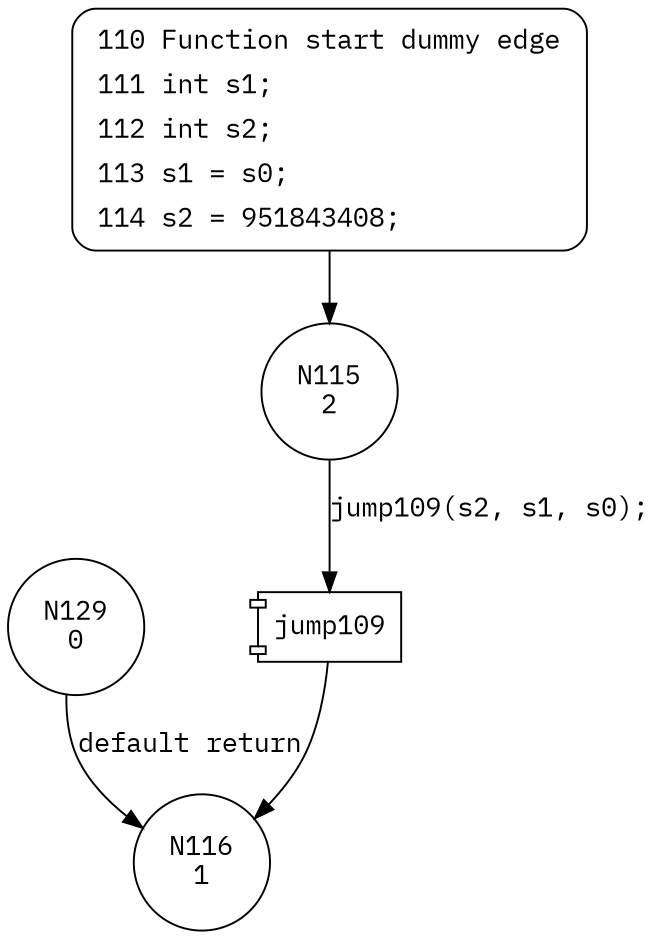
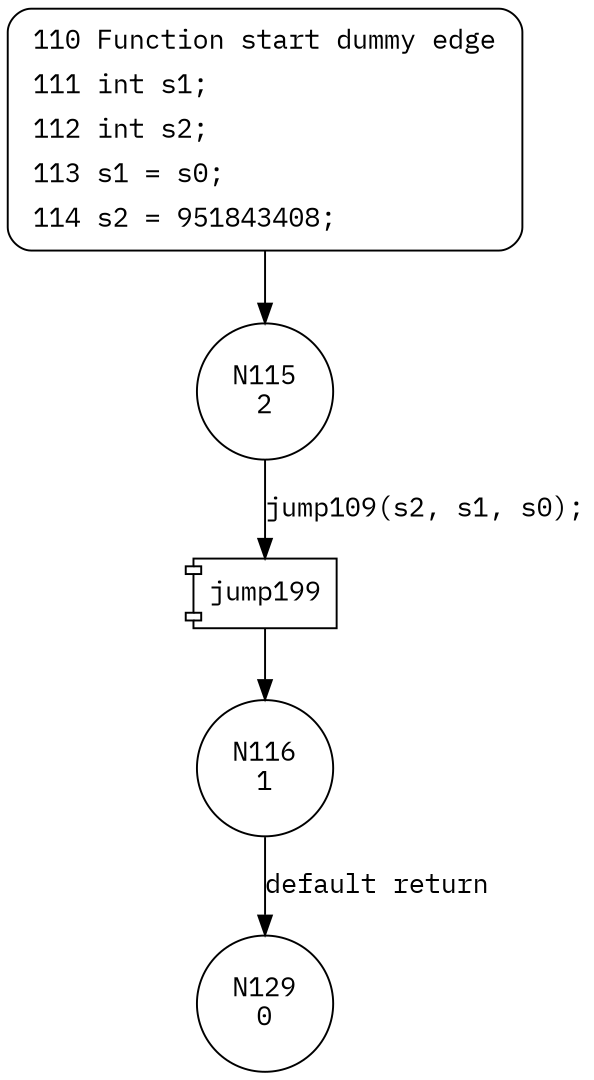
node "jump109": label "jump109" -> "jump199"
edge "N129 0" -> "N116 1": reversed
